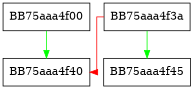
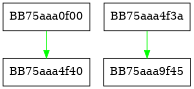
node "BB75aaa4f00": label "BB75aaa4f00" -> "BB75aaa0f00"
edge "BB75aaa4f3a" -> "BB75aaa4f40": removed
node "BB75aaa4f45": label "BB75aaa4f45" -> "BB75aaa9f45"
